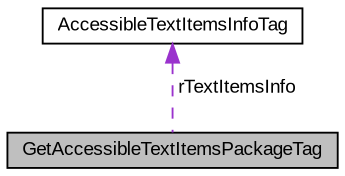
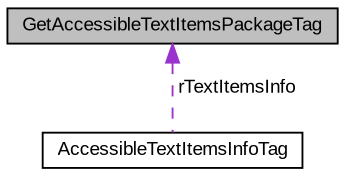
edge "GetAccessibleTextItemsPackageTag" -> "AccessibleTextItemsInfoTag": reversed
